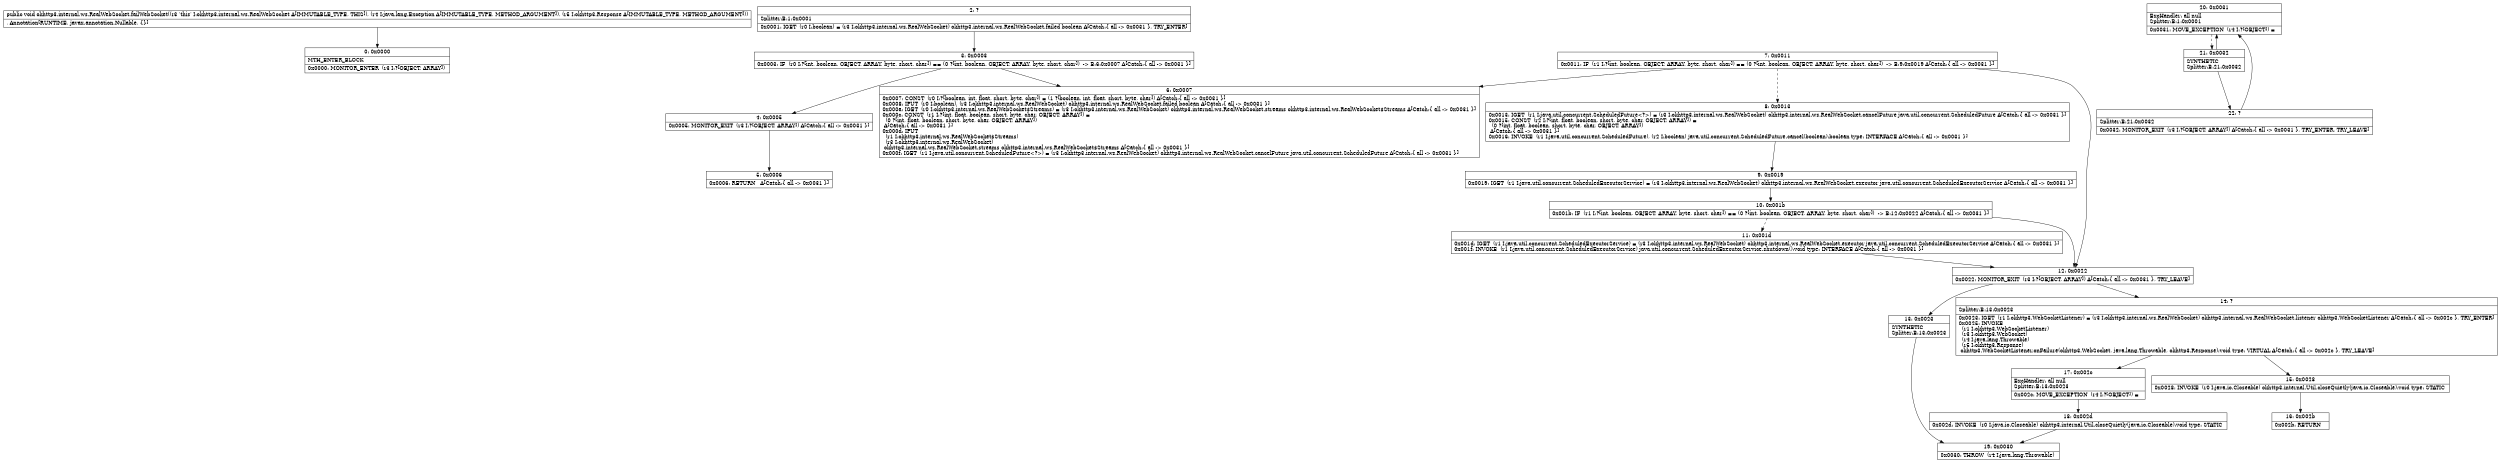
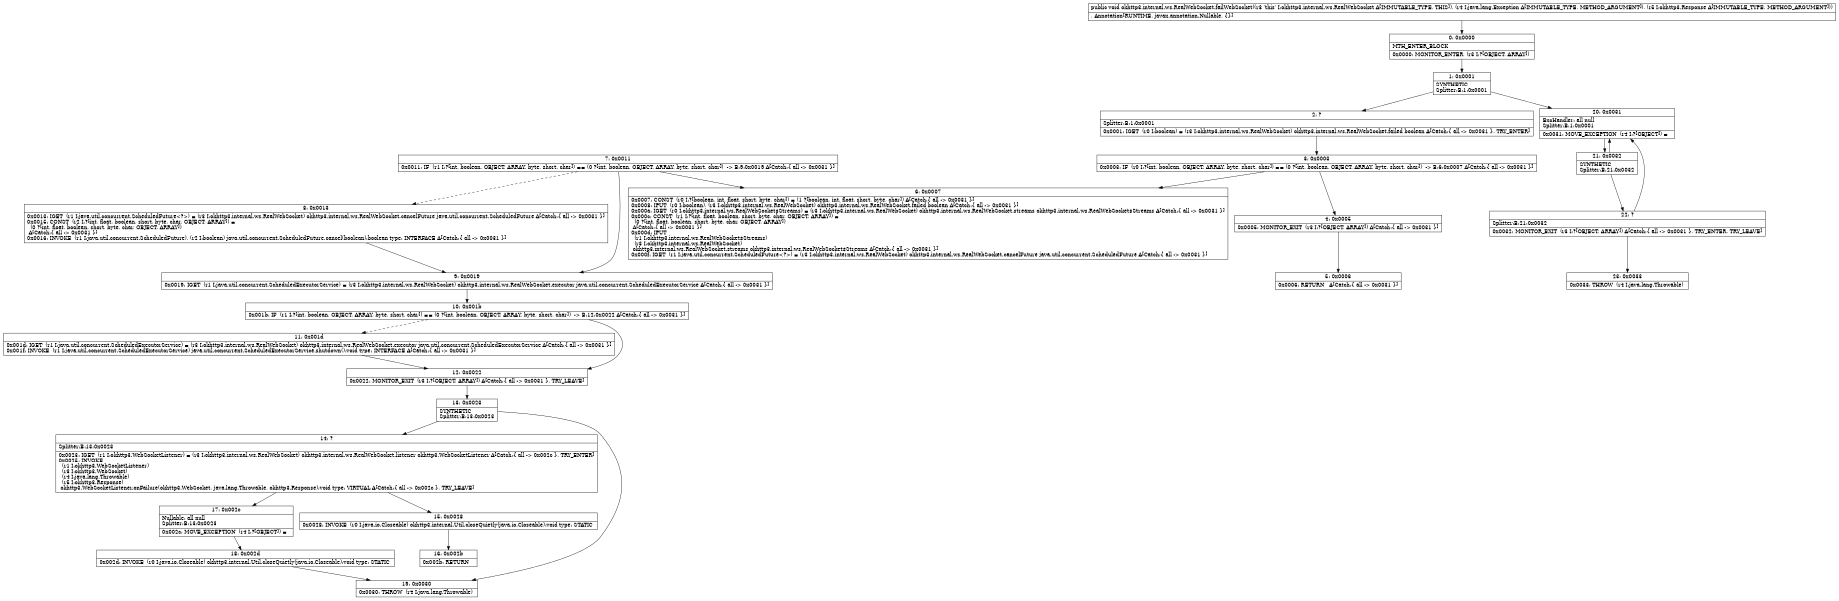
edge "20: 0x0031" -> "21: 0x0032": style dashed -> solid
node "1: 0x0001": added
edge "7: 0x0011" -> "12: 0x0022": now "7: 0x0011" -> "9: 0x0019"
node "23: 0x0033": added
edge "12: 0x0022" -> "14: ?": now "13: 0x0023" -> "14: ?"
node "17: 0x002c": text "ExcHandler: all null" -> "Nullable: all null"
